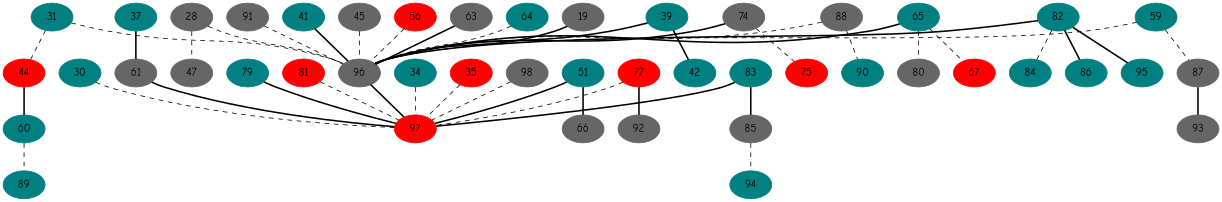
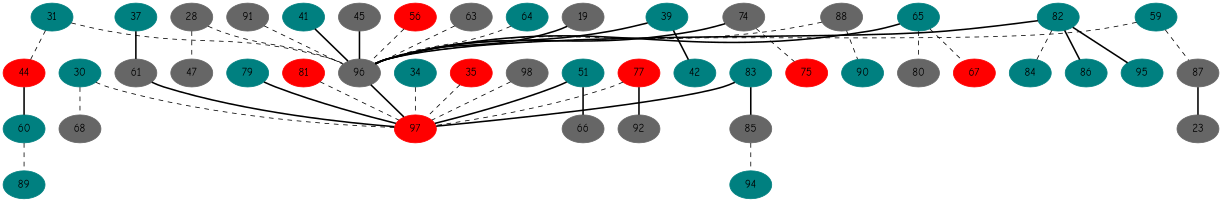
edge "45" -- "96": style dashed -> bold
edge "63" -- "96": style bold -> dashed
node "68": added
node "93": label "93" -> "23"
